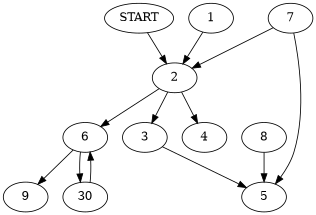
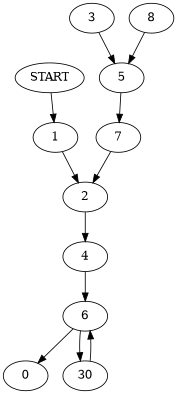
edge "START" -> "2": now "START" -> "1"
edge "2" -> "3": removed
edge "2" -> "6": now "4" -> "6"
edge "7" -> "5": reversed
node "9": label "9" -> "0"
